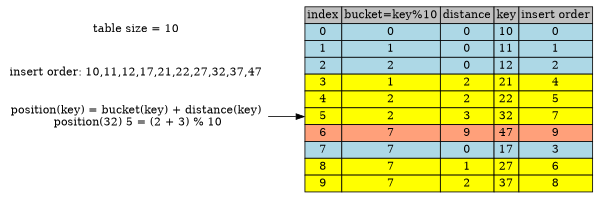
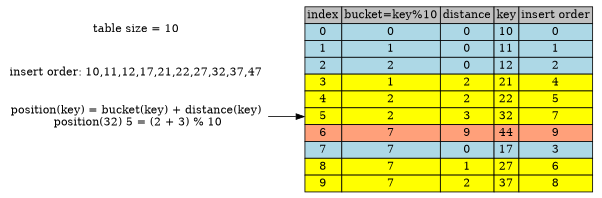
node "index": text "47" -> "44"
